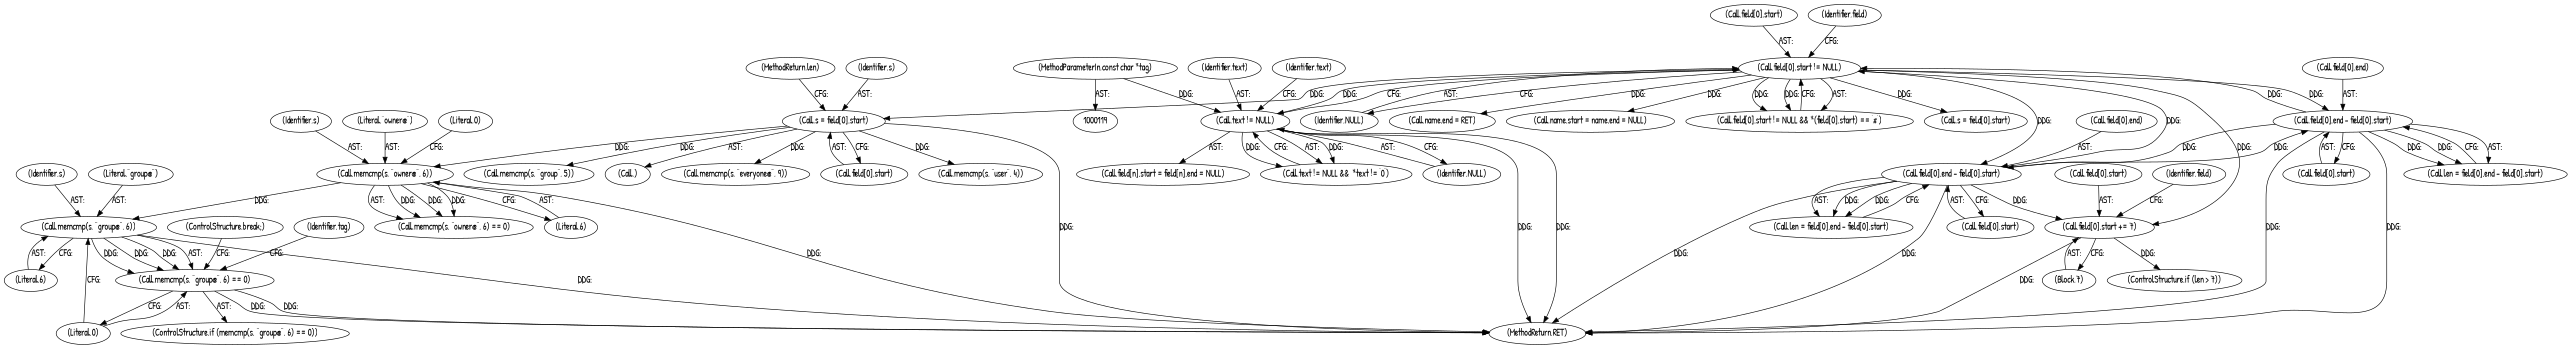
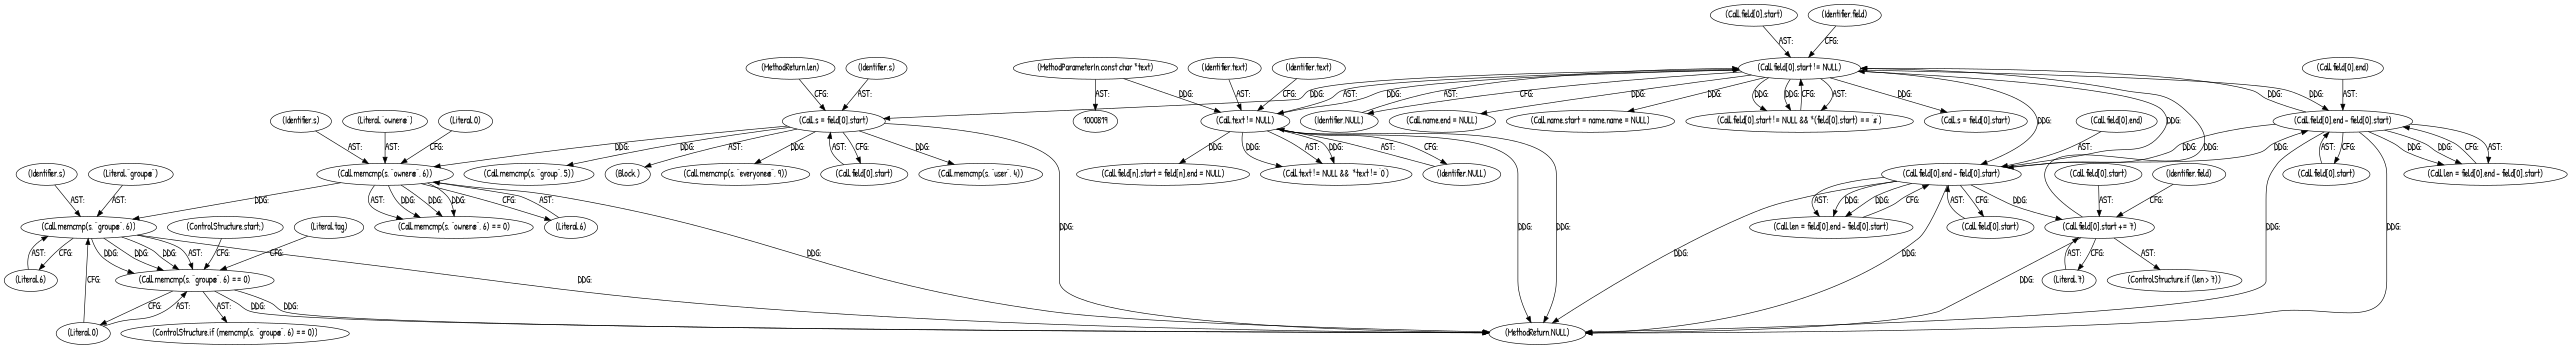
node "(MethodParameterIn,const char *tag)": label "(MethodParameterIn,const char *tag)" -> "(MethodParameterIn,const char *text)"
edge "(Call,field[0].start != NULL)" -> "(Call,field[0].start += 7)": reversed
edge "(Call,field[0].start != NULL)" -> "(Call,text != NULL)": label "DDG: " -> "AST: "
edge "(Call,text != NULL)" -> "(Call,field[0].start != NULL)": label "CFG: " -> "DDG: "
node "1000119": label "1000119" -> "1000819"
node "(Call,name.end = RET)": label "(Call,name.end = RET)" -> "(Call,name.end = NULL)"
node "(Call,name.start = name.end = NULL)": label "(Call,name.start = name.end = NULL)" -> "(Call,name.start = name.name = NULL)"
edge "(Call,text != NULL)" -> "(Call,field[n].start = field[n].end = NULL)": label "AST: " -> "DDG: "
edge "(Call,text != NULL &&  *text != '0')" -> "(Call,text != NULL)": removed, label "CFG:"
node "(Call,)": label "(Call,)" -> "(Block,)"
node "(ControlStructure,break;)": label "(ControlStructure,break;)" -> "(ControlStructure,start;)"
node "(Identifier,tag)": label "(Identifier,tag)" -> "(Literal,tag)"
edge "(Call,field[0].start += 7)" -> "(ControlStructure,if (len > 7))": label "DDG: " -> "AST: "
node "(Block,7)": label "(Block,7)" -> "(Literal,7)"
node "(MethodReturn,RET)": label "(MethodReturn,RET)" -> "(MethodReturn,NULL)"
